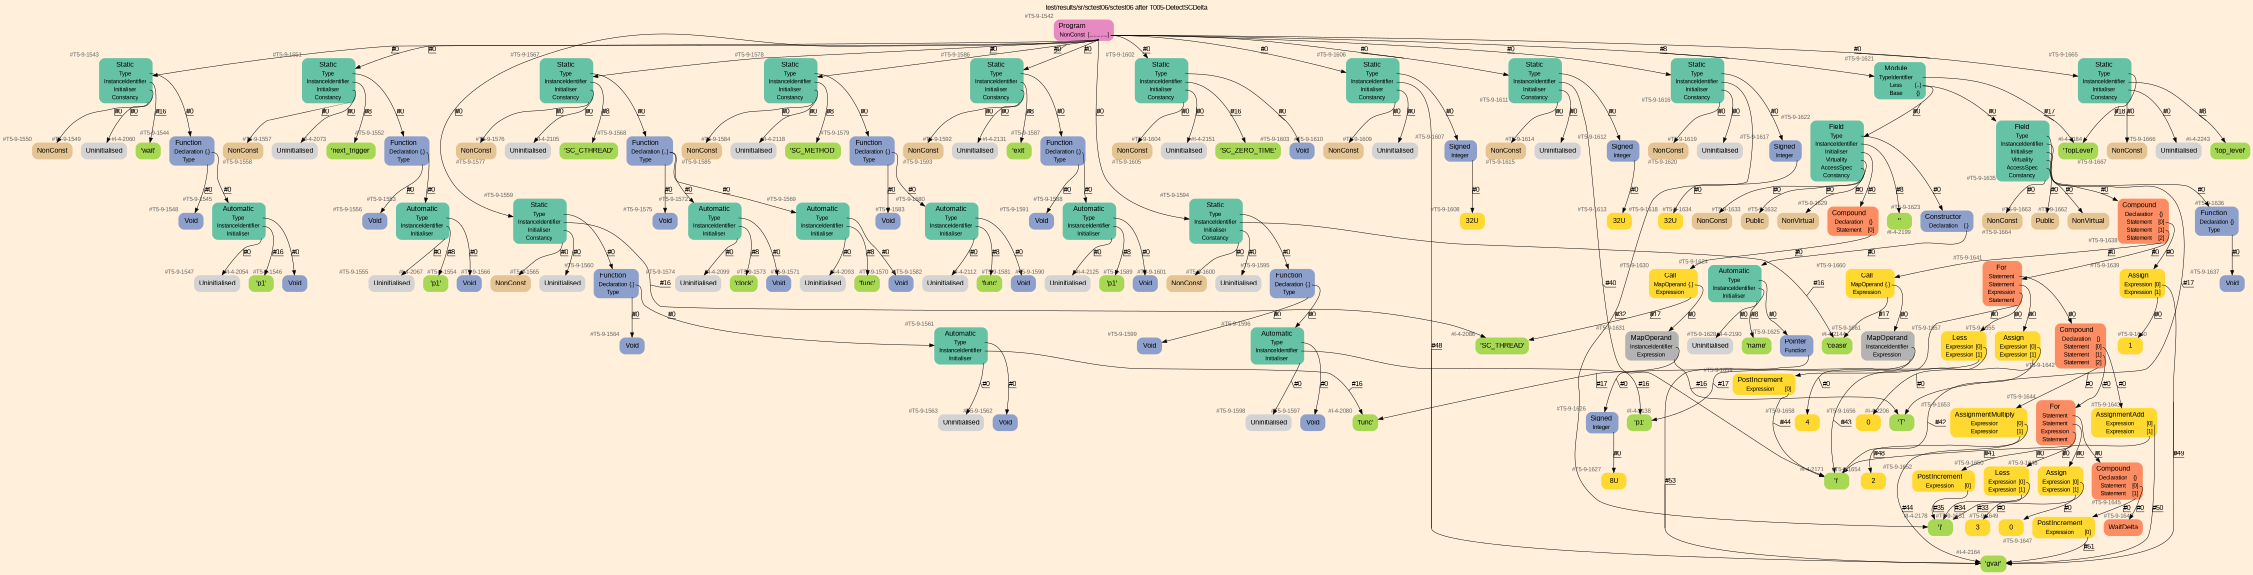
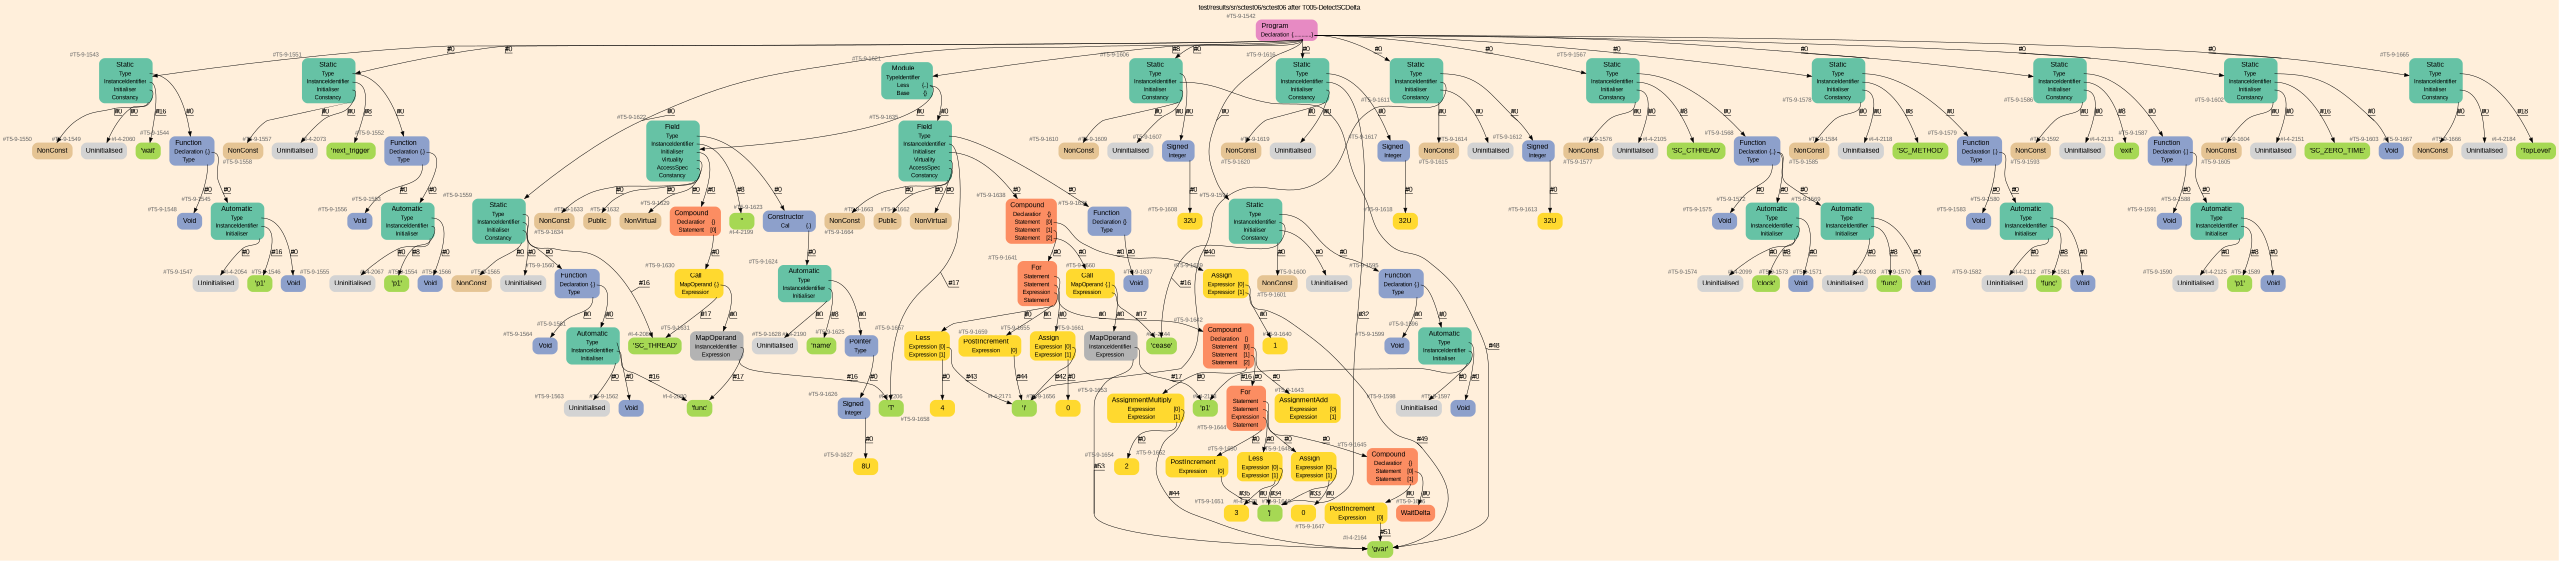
node "Program": text "NonConst" -> "Declaration"
edge "Module" -> "'TopLevel'": removed, label "#17"
node "'top_level'": removed
node "Constructor": text "Declaration" -> "Call"
node "Pointer": text "Function" -> "Type"
edge "AssignmentAdd" -> "'i'": removed, label "#41"
edge "AssignmentMultiply" -> "2": label "#48" -> "#0"
edge "AssignmentAdd" -> "'gvar'": removed, label "#50"
